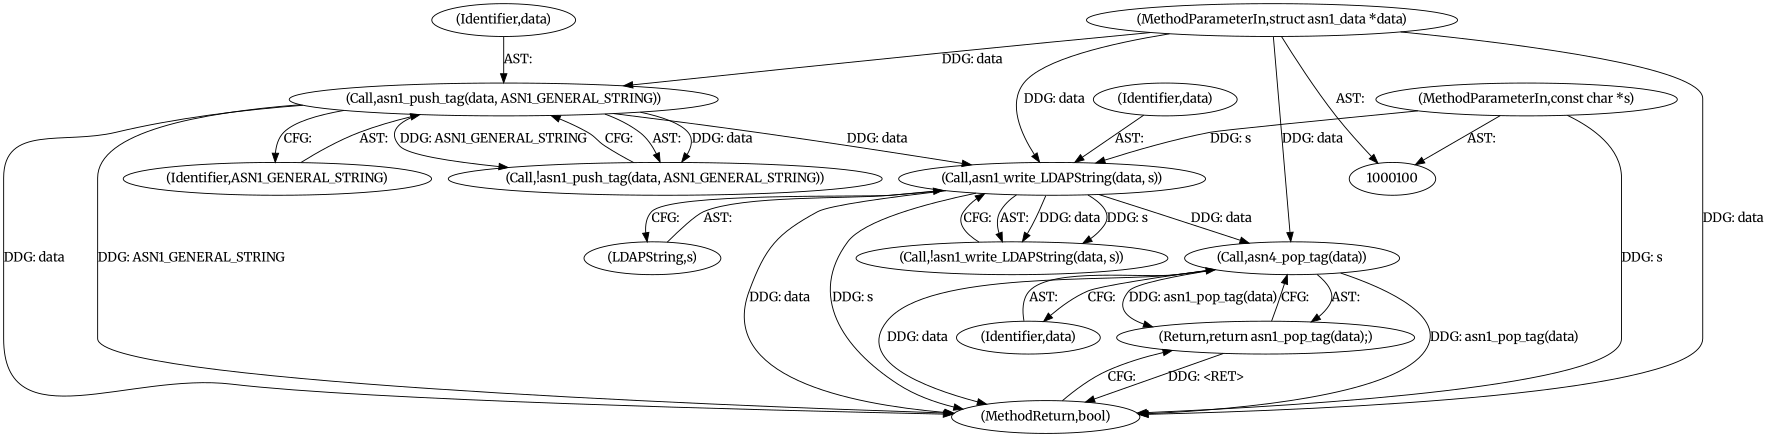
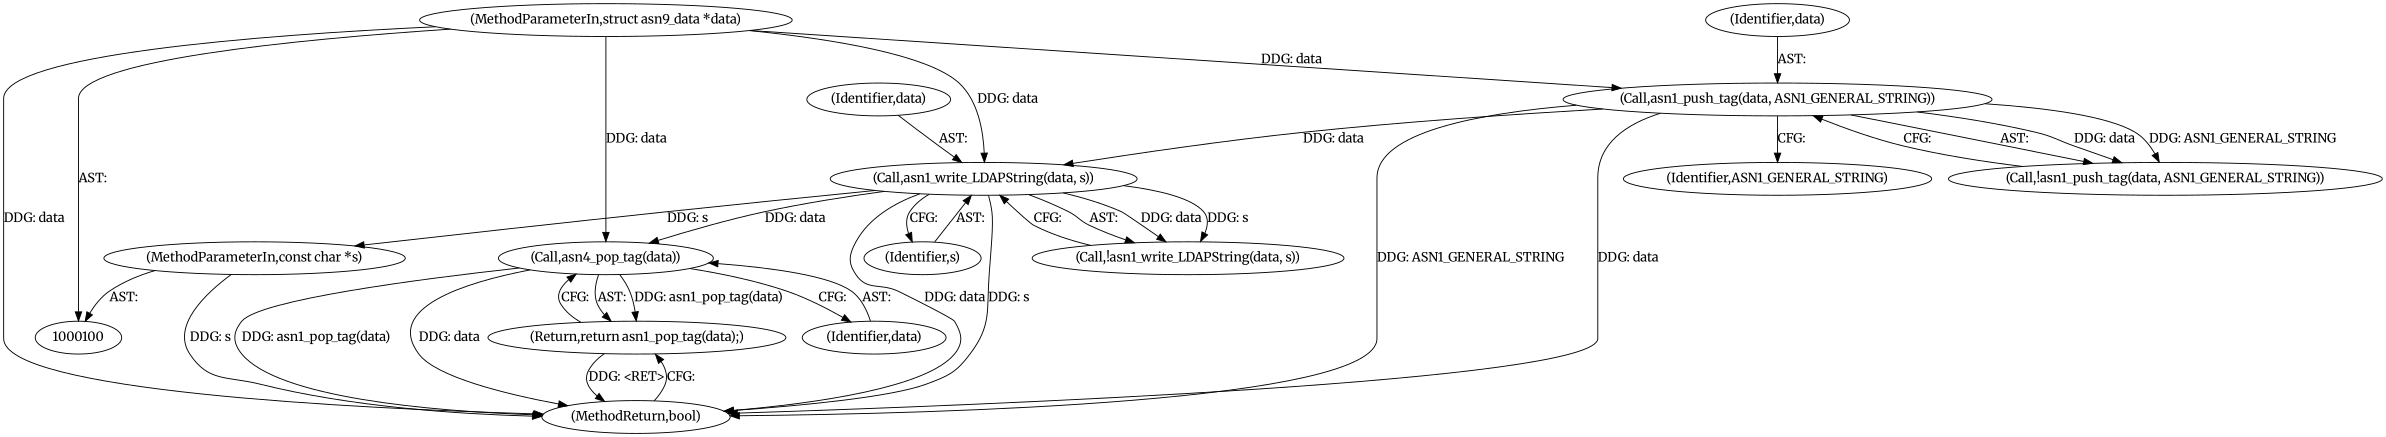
node "(MethodParameterIn,struct asn1_data *data)": label "(MethodParameterIn,struct asn1_data *data)" -> "(MethodParameterIn,struct asn9_data *data)"
edge "(MethodParameterIn,const char *s)" -> "(Call,asn1_write_LDAPString(data, s))": reversed
edge "(Identifier,ASN1_GENERAL_STRING)" -> "(Call,asn1_push_tag(data, ASN1_GENERAL_STRING))": removed, label "AST:"
node "(LDAPString,s)": label "(LDAPString,s)" -> "(Identifier,s)"
